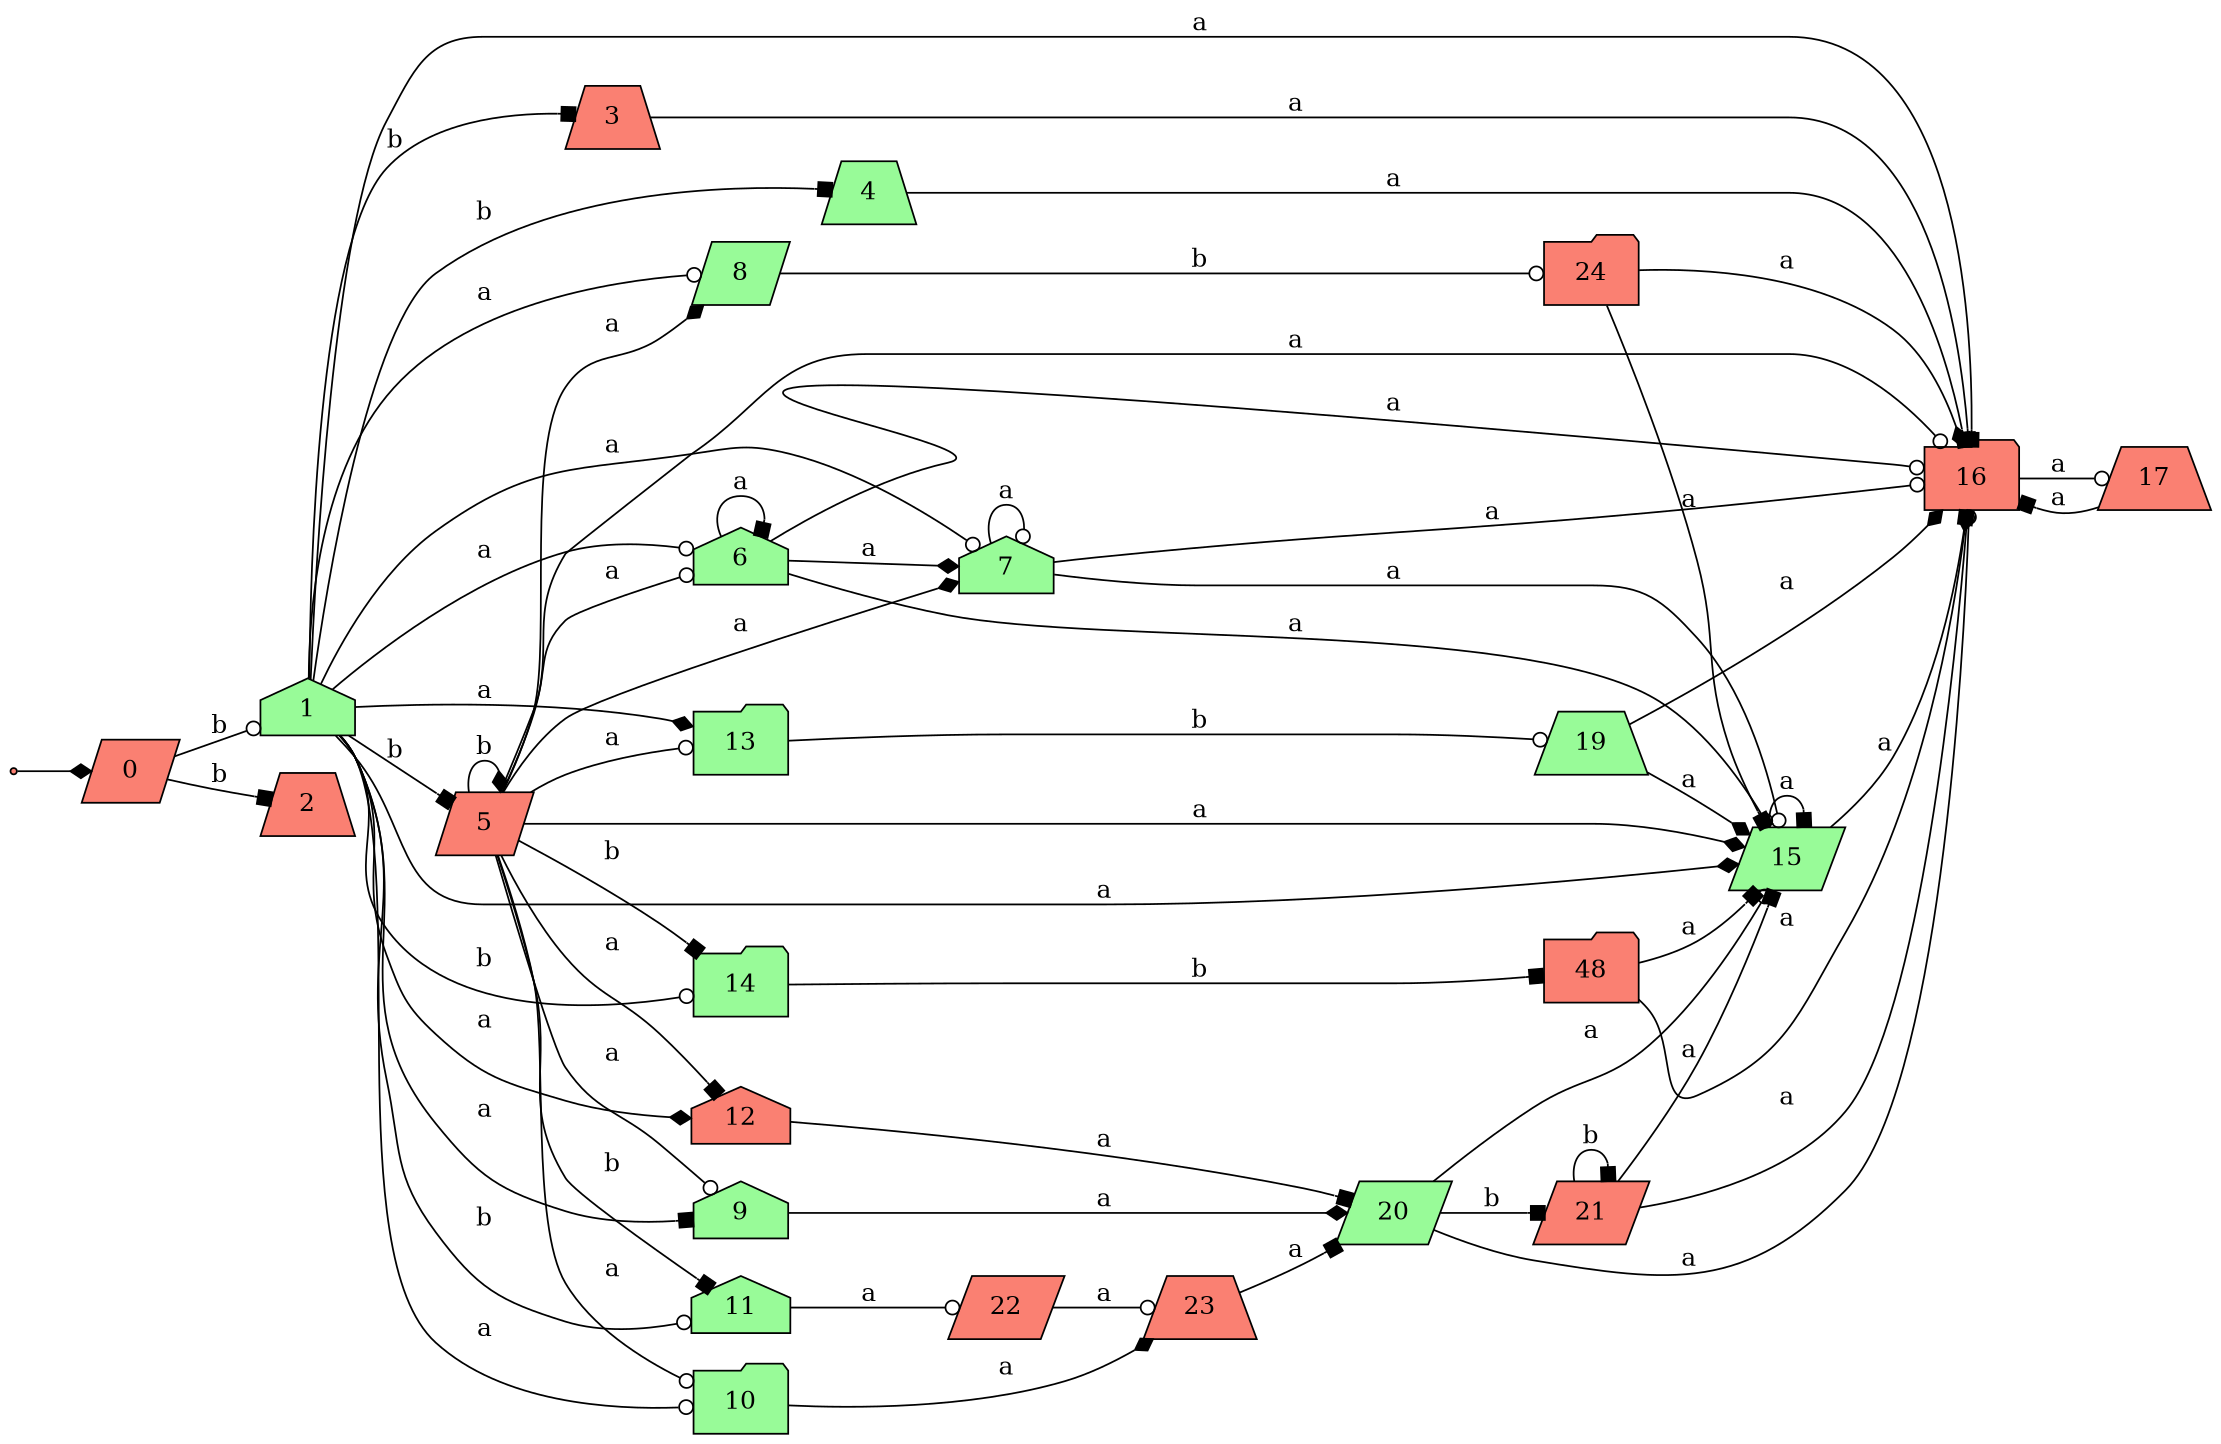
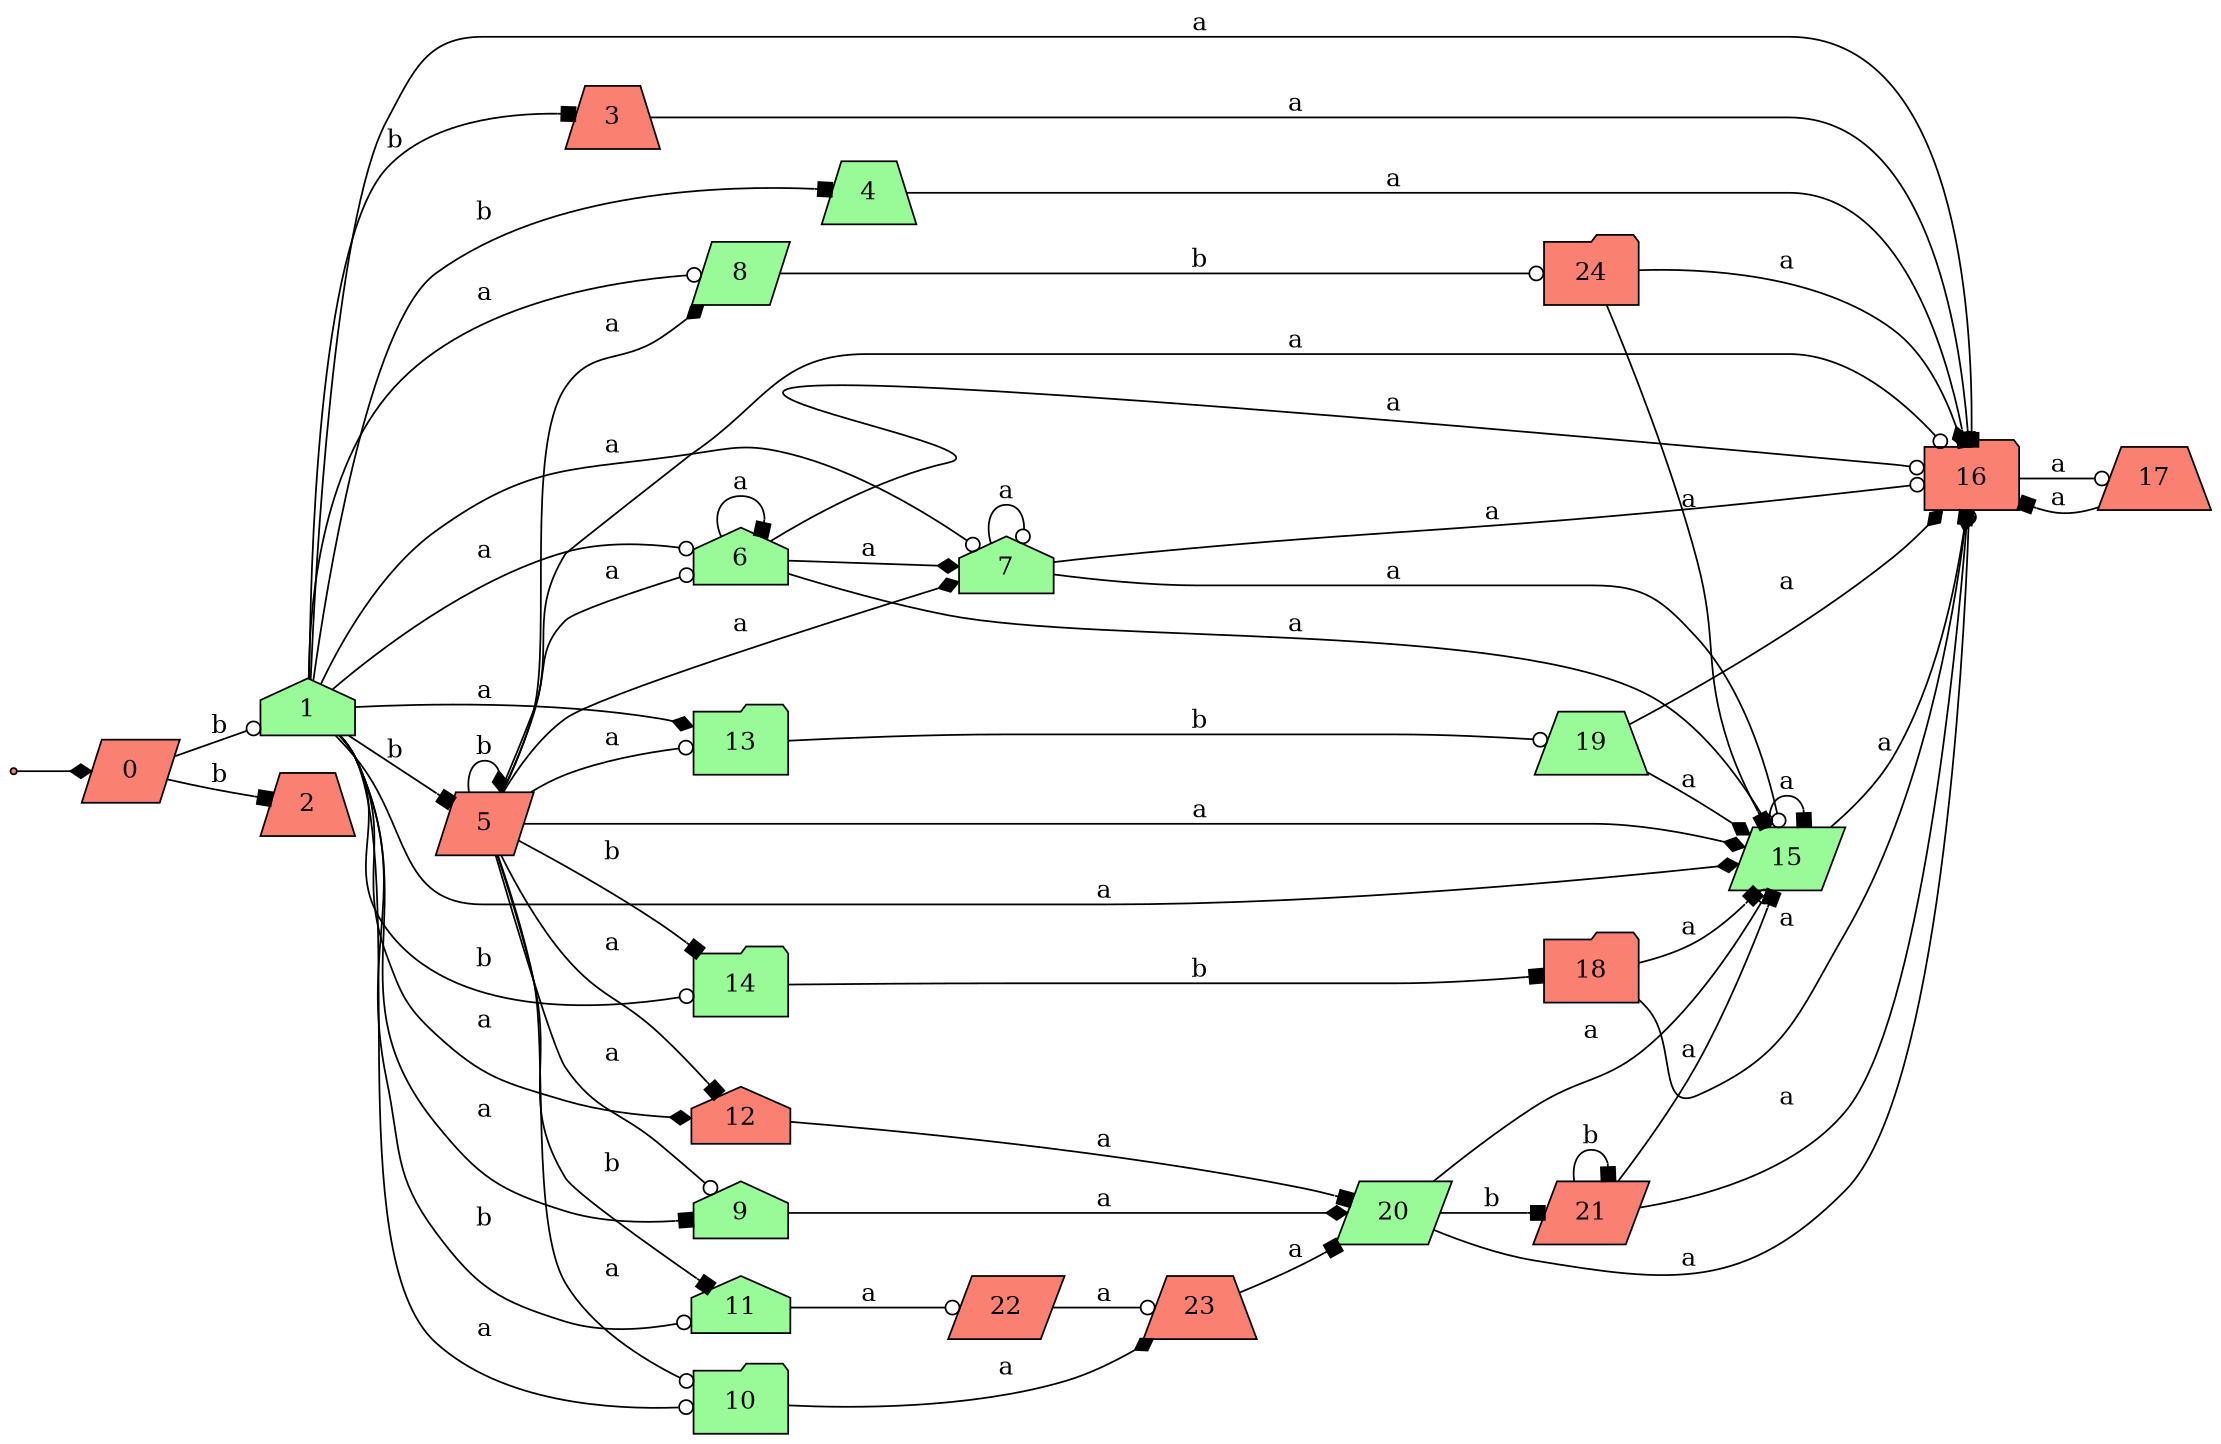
node "48": label "48" -> "18"
